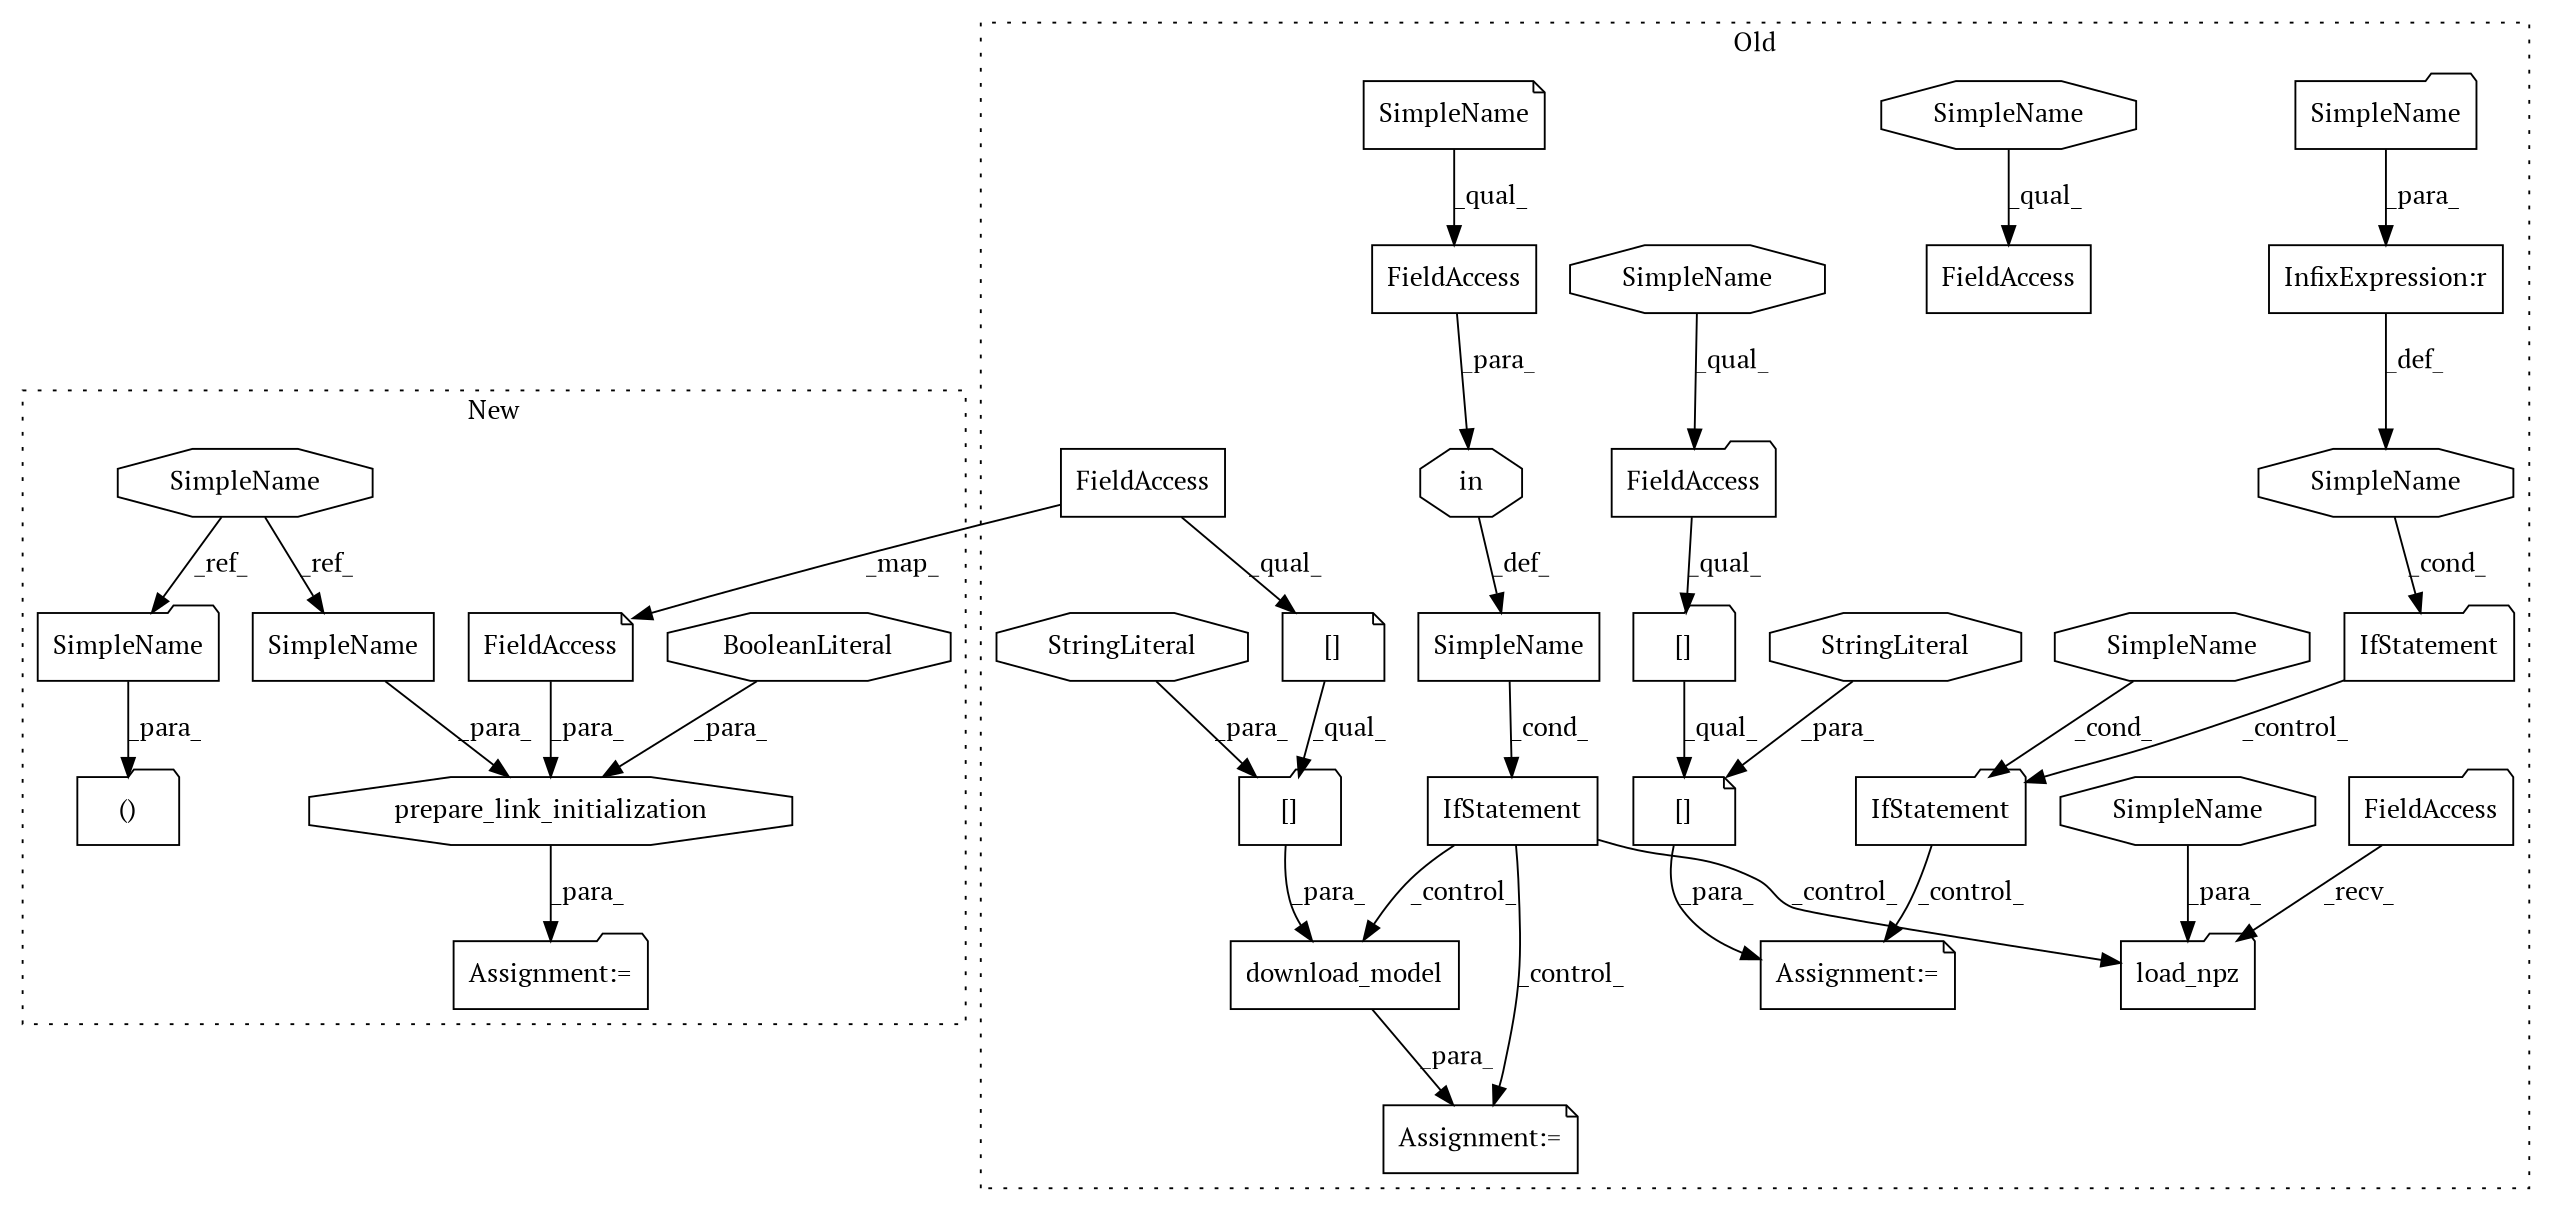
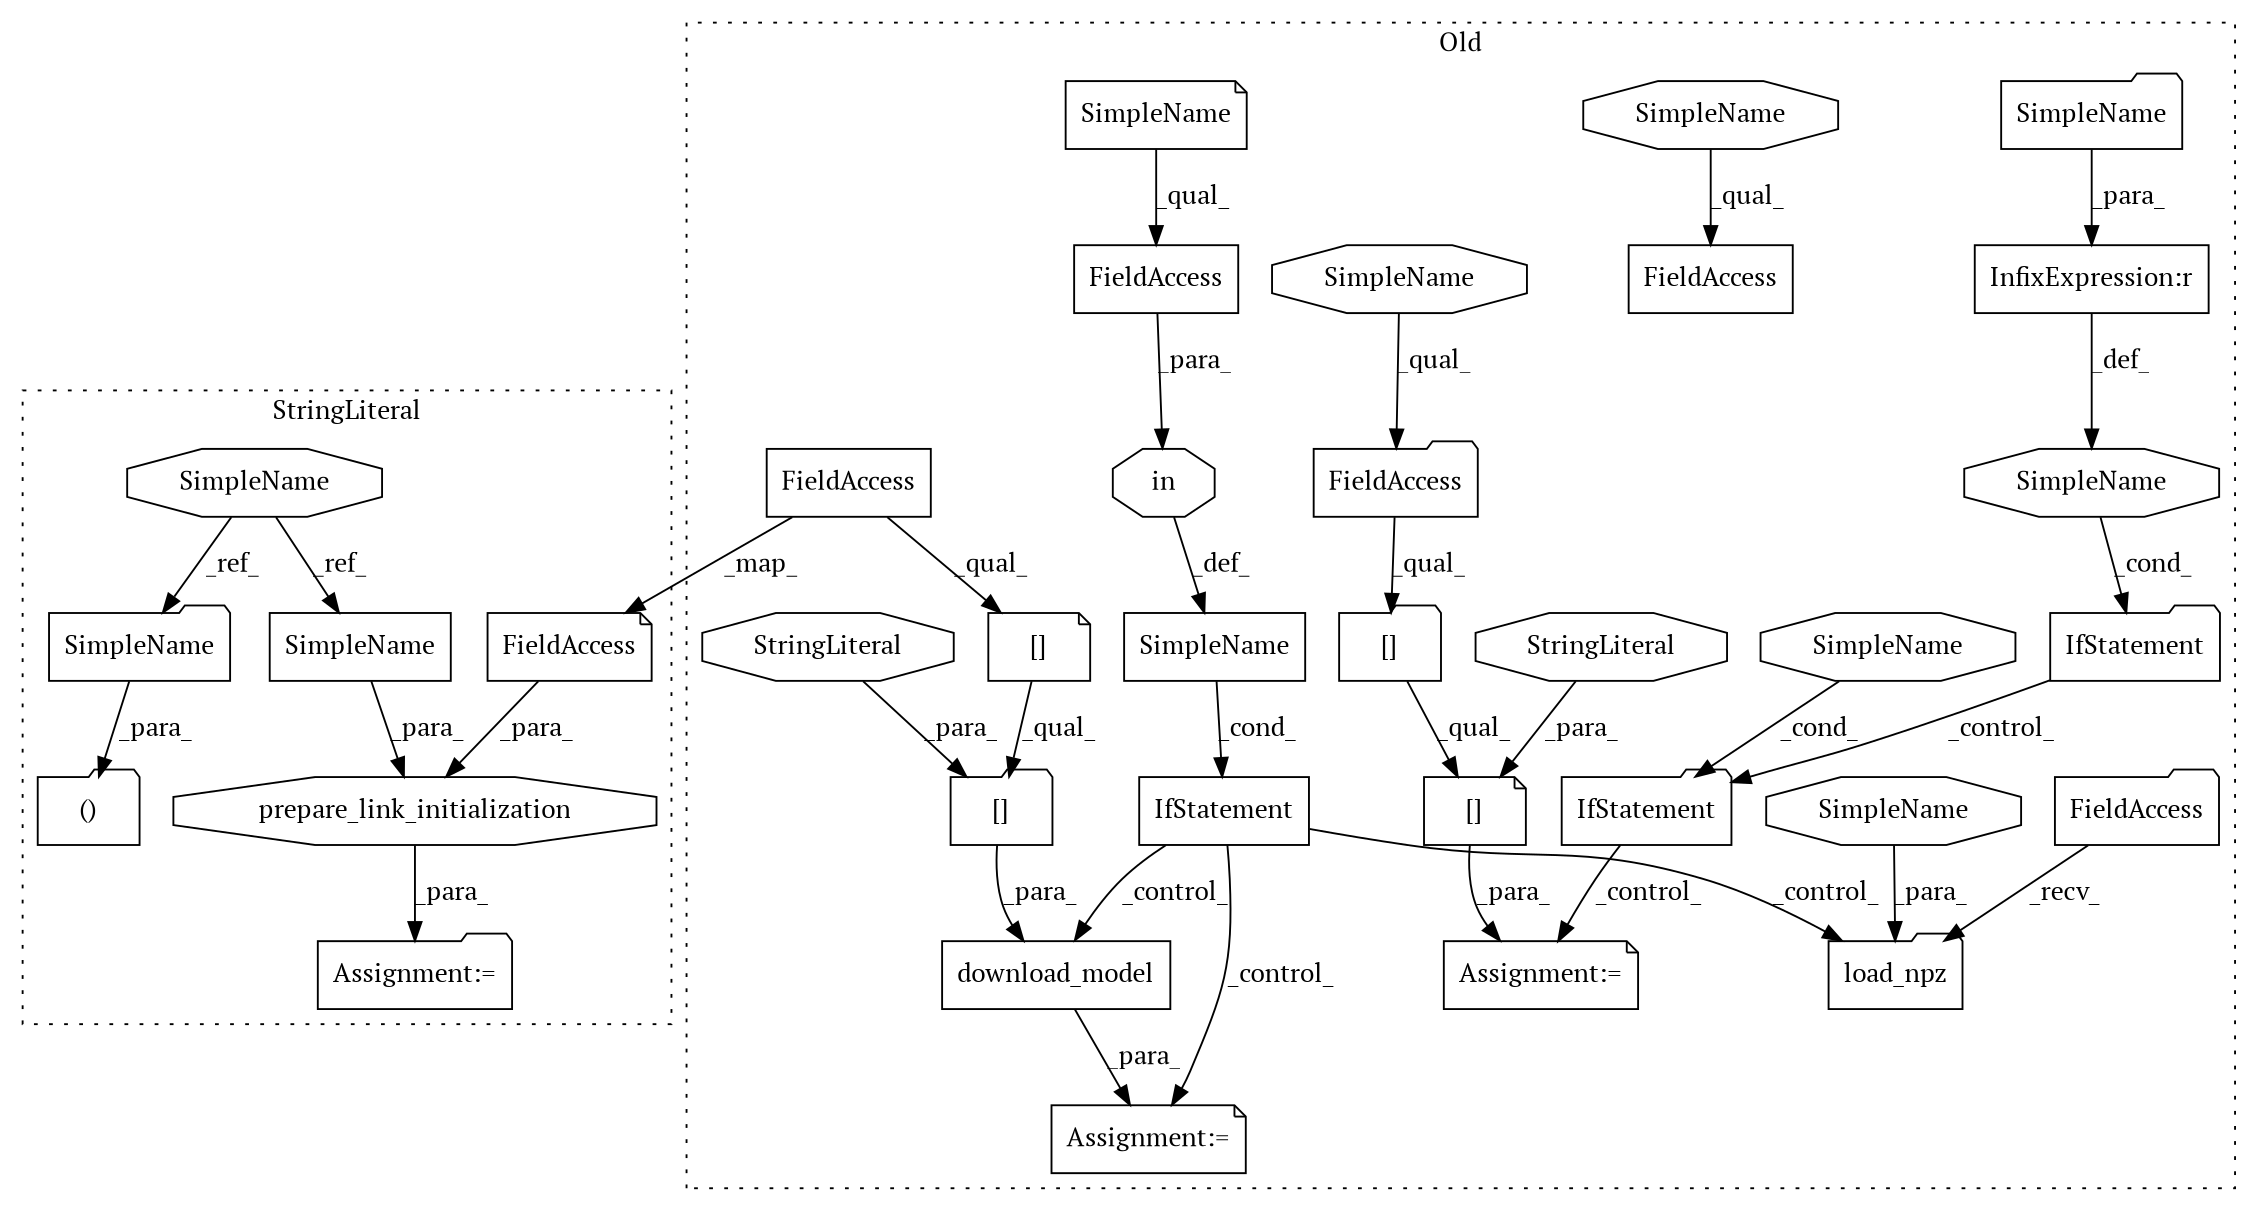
cluster "New": label "New" -> "StringLiteral"
node "BooleanLiteral": removed
